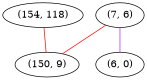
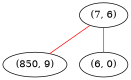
node "(154, 118)": removed
node "(150, 9)": label "(150, 9)" -> "(850, 9)"
